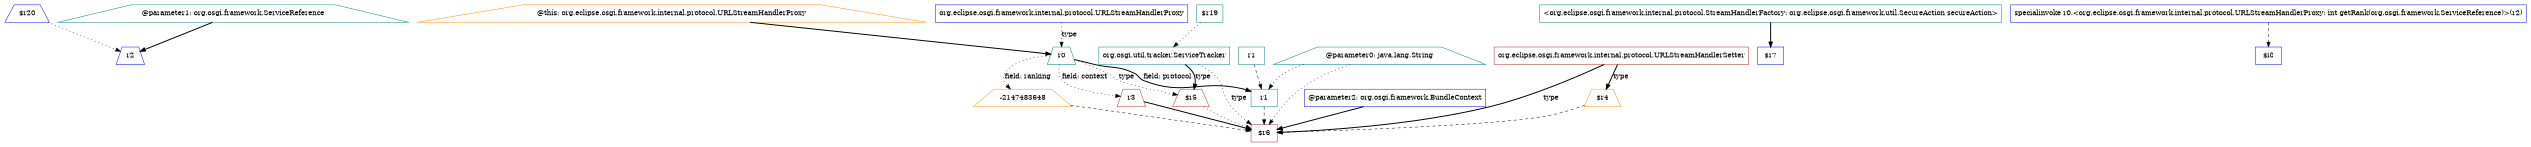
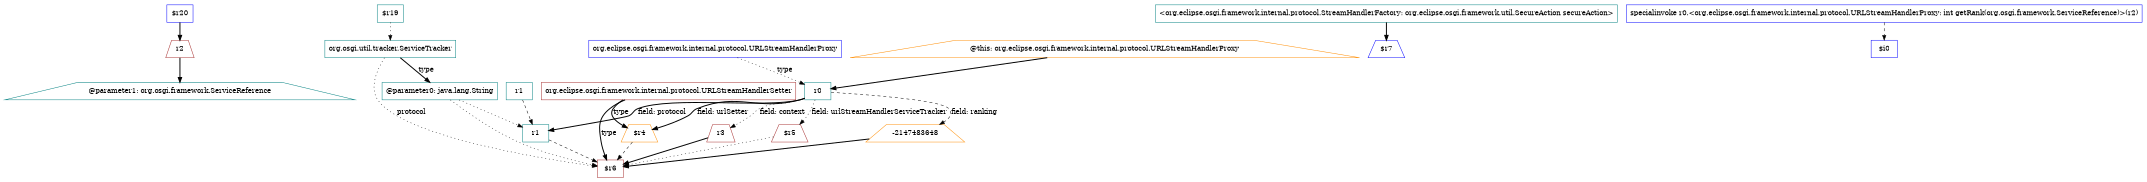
node "$r20": shape trapezium -> box
edge "$r20" -> "r2": style dotted -> bold
edge "@parameter1: org.osgi.framework.ServiceReference" -> "r2": reversed
node "r2": color blue -> brown
node "r0": shape trapezium -> box
node "@parameter0: java.lang.String": shape trapezium -> box
node "$r7": shape box -> trapezium
edge "r0" -> "-2147483648": style dotted -> dashed
edge "org.osgi.util.tracker.ServiceTracker" -> "$r5": now "org.osgi.util.tracker.ServiceTracker" -> "@parameter0: java.lang.String"
edge "r0" -> "$r5": label "type" -> "field: urlStreamHandlerServiceTracker"
edge "org.osgi.util.tracker.ServiceTracker" -> "$r6": label "type" -> "protocol"
node "@parameter2: org.osgi.framework.BundleContext": removed
edge "r0" -> "$r4": added, label "field: urlSetter"
edge "-2147483648" -> "$r6": style dashed -> bold
